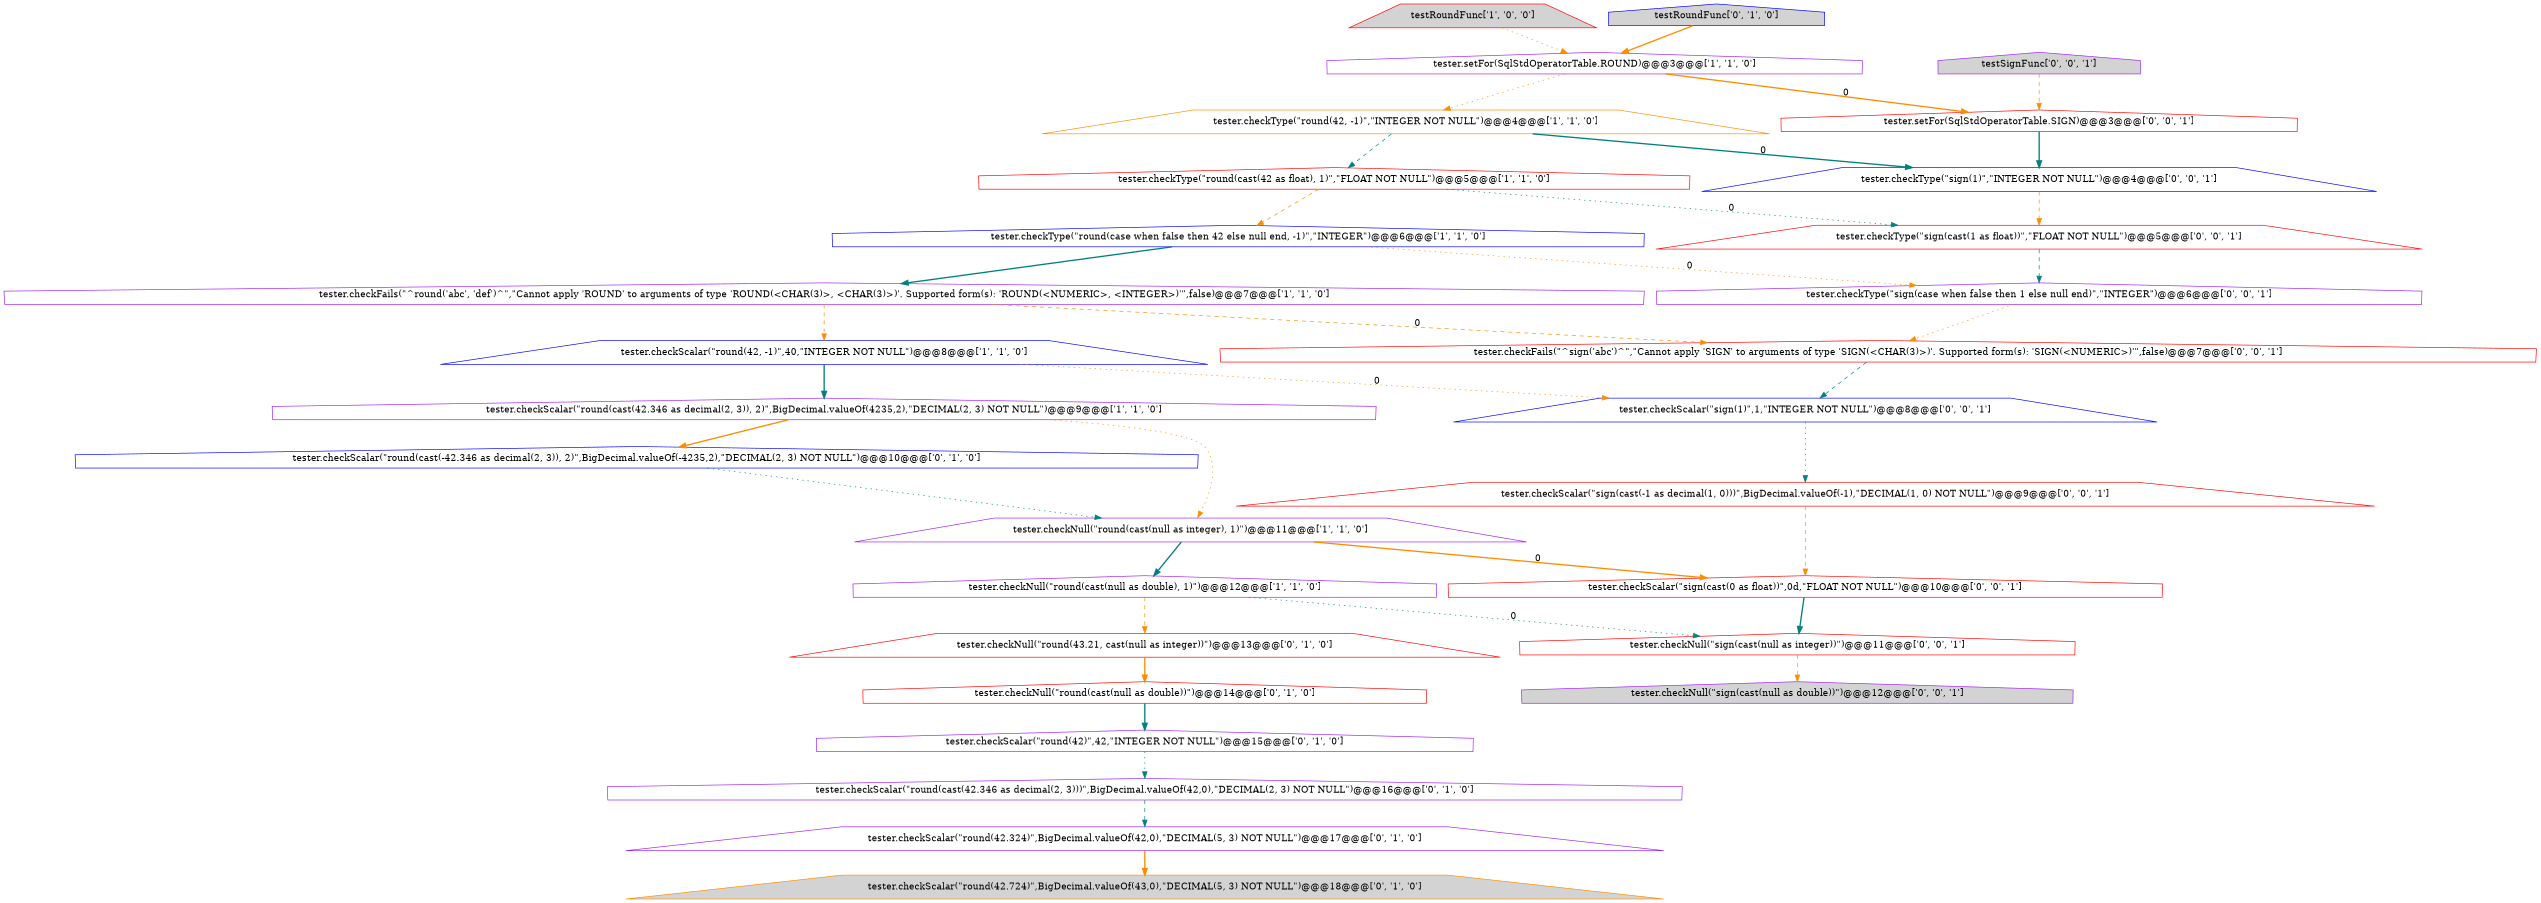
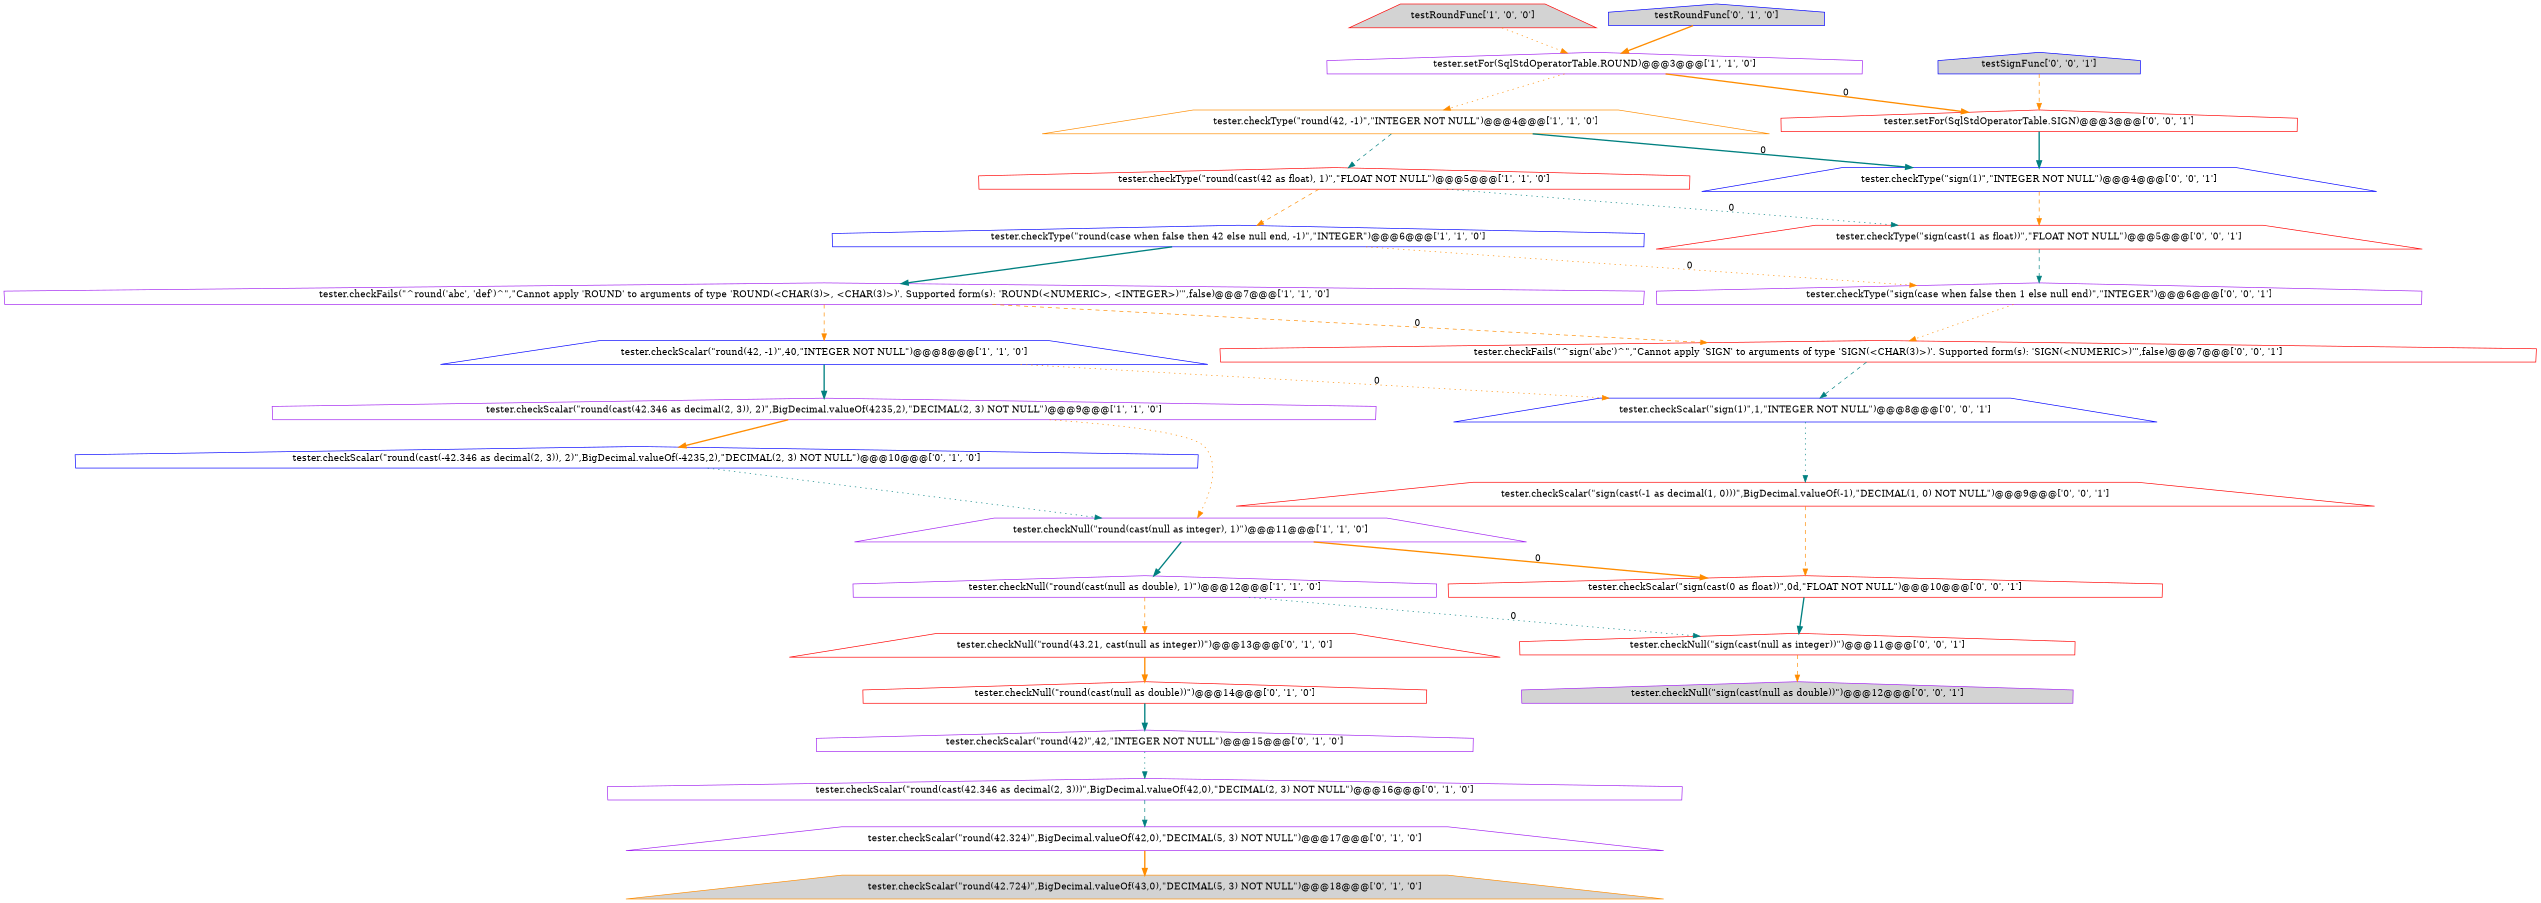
node "testSignFunc['0', '0', '1']": color purple -> blue
